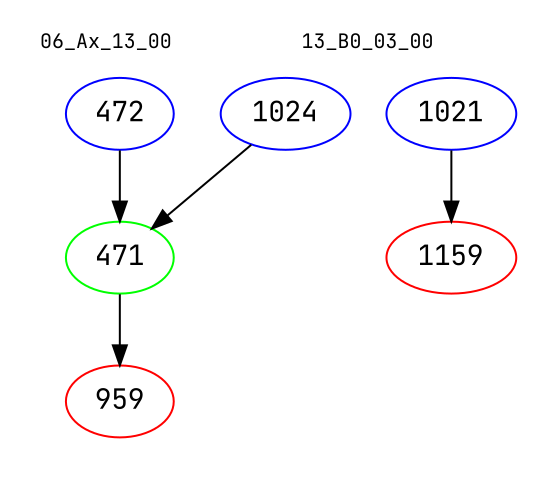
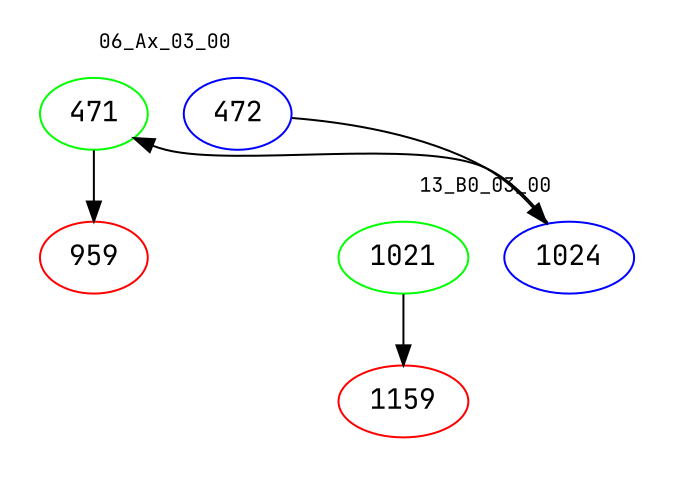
cluster "06_Ax_13_00": label "06_Ax_13_00" -> "06_Ax_03_00"
node "1021": color blue -> green
edge "472" -> "471": now "472" -> "1024"
